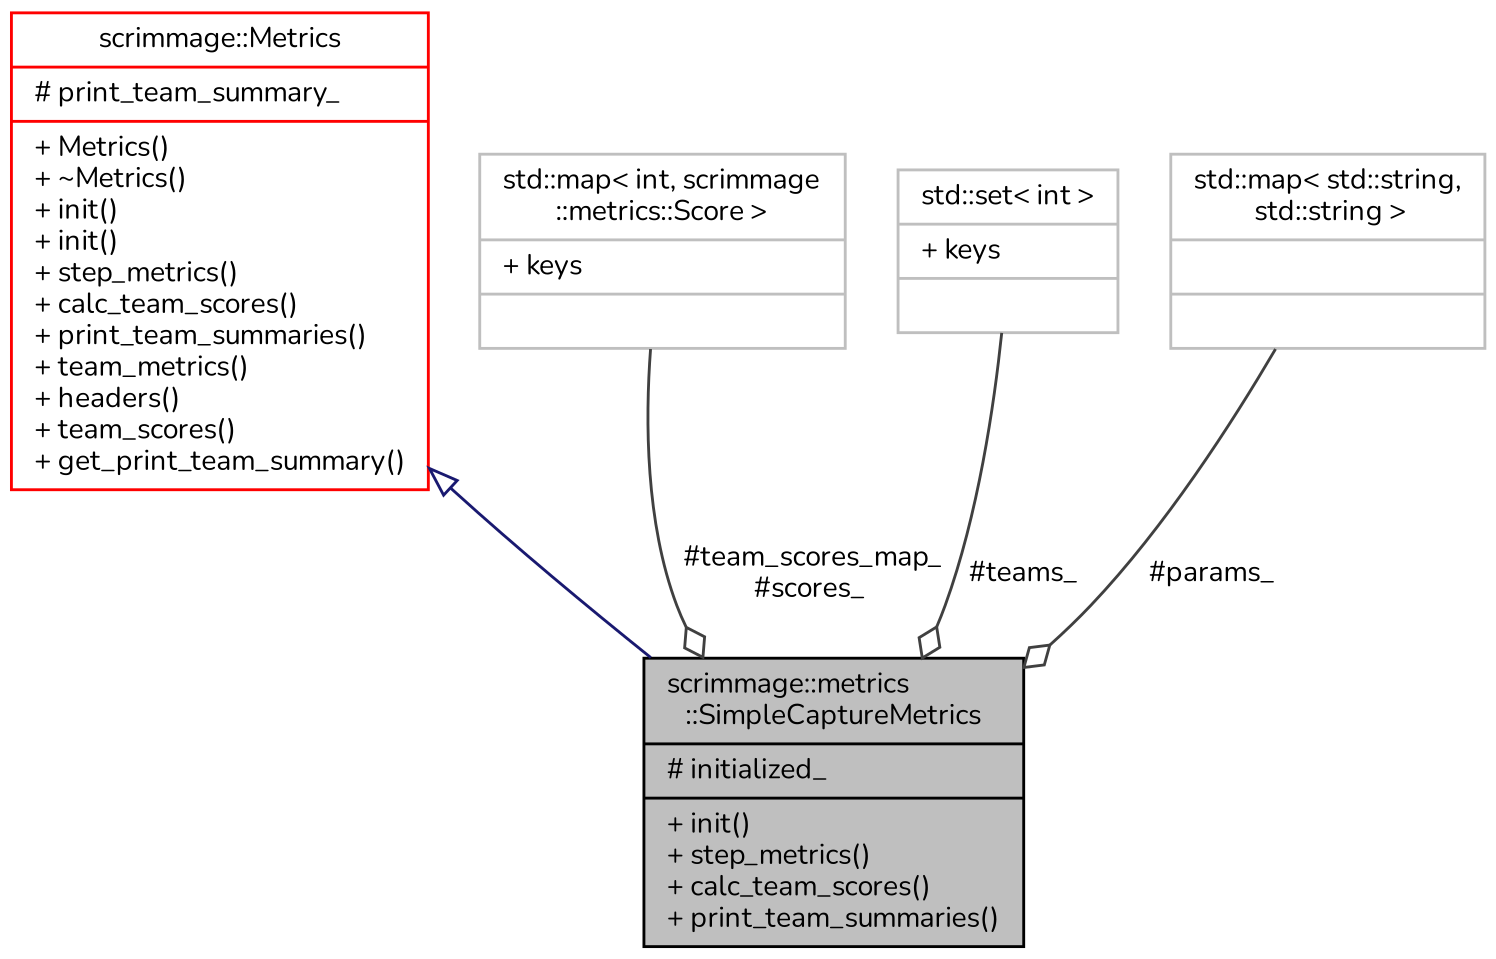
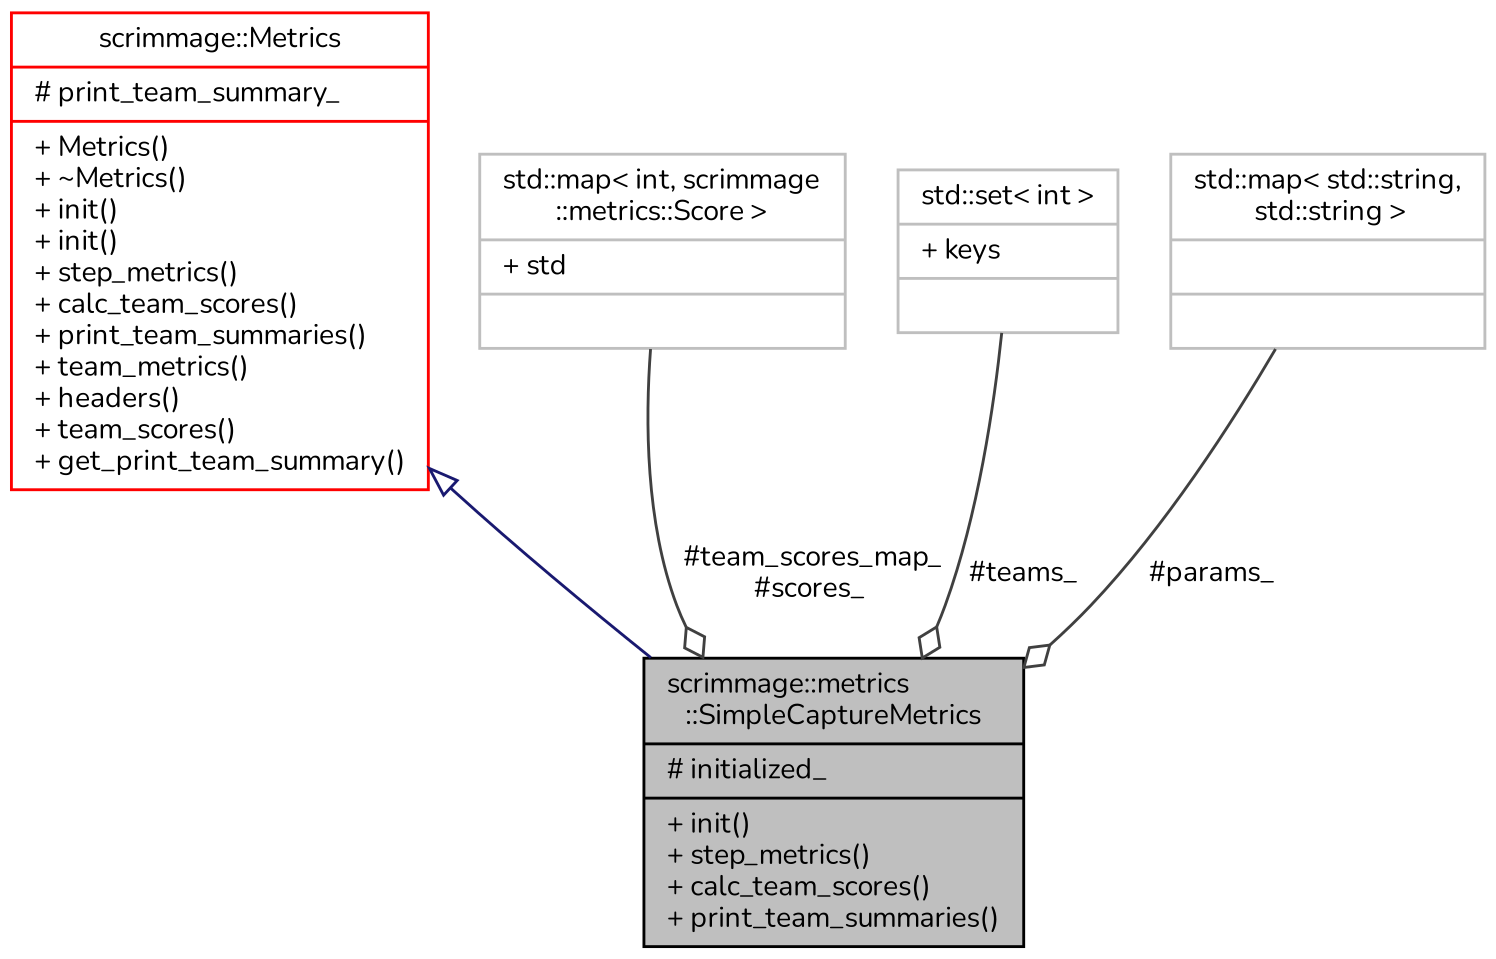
node "std::map< int, scrimmage": text "+ keys" -> "+ std"
